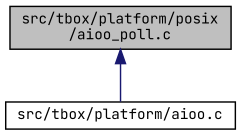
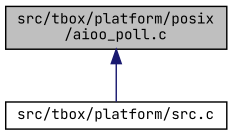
node "src/tbox/platform/aioo.c": label "src/tbox/platform/aioo.c" -> "src/tbox/platform/src.c"
